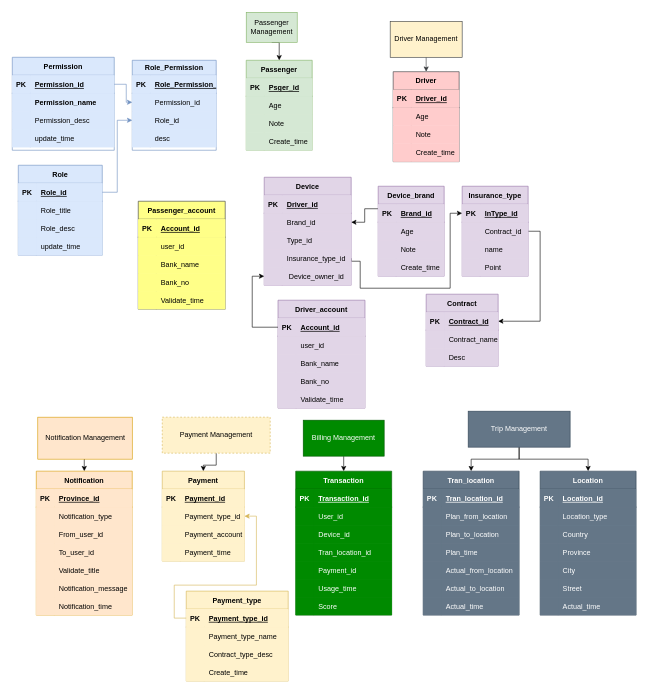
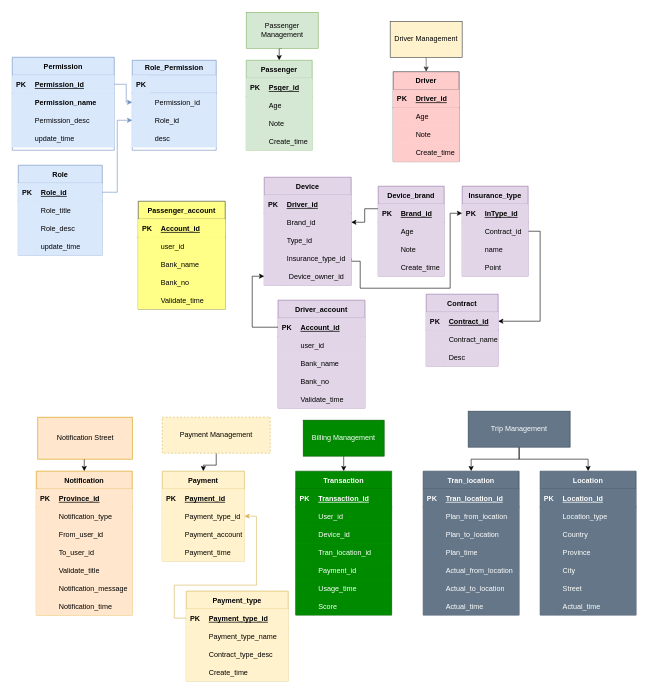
node "Passenger Management": size 51x30 -> 72x36
node "Role_Permission_id": removed
node "Notification Management": label "Notification Management" -> "Notification Street"
